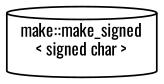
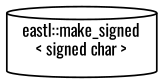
node "make::make_signed < signed char >": label "make::make_signed < signed char >" -> "eastl::make_signed < signed char >"
